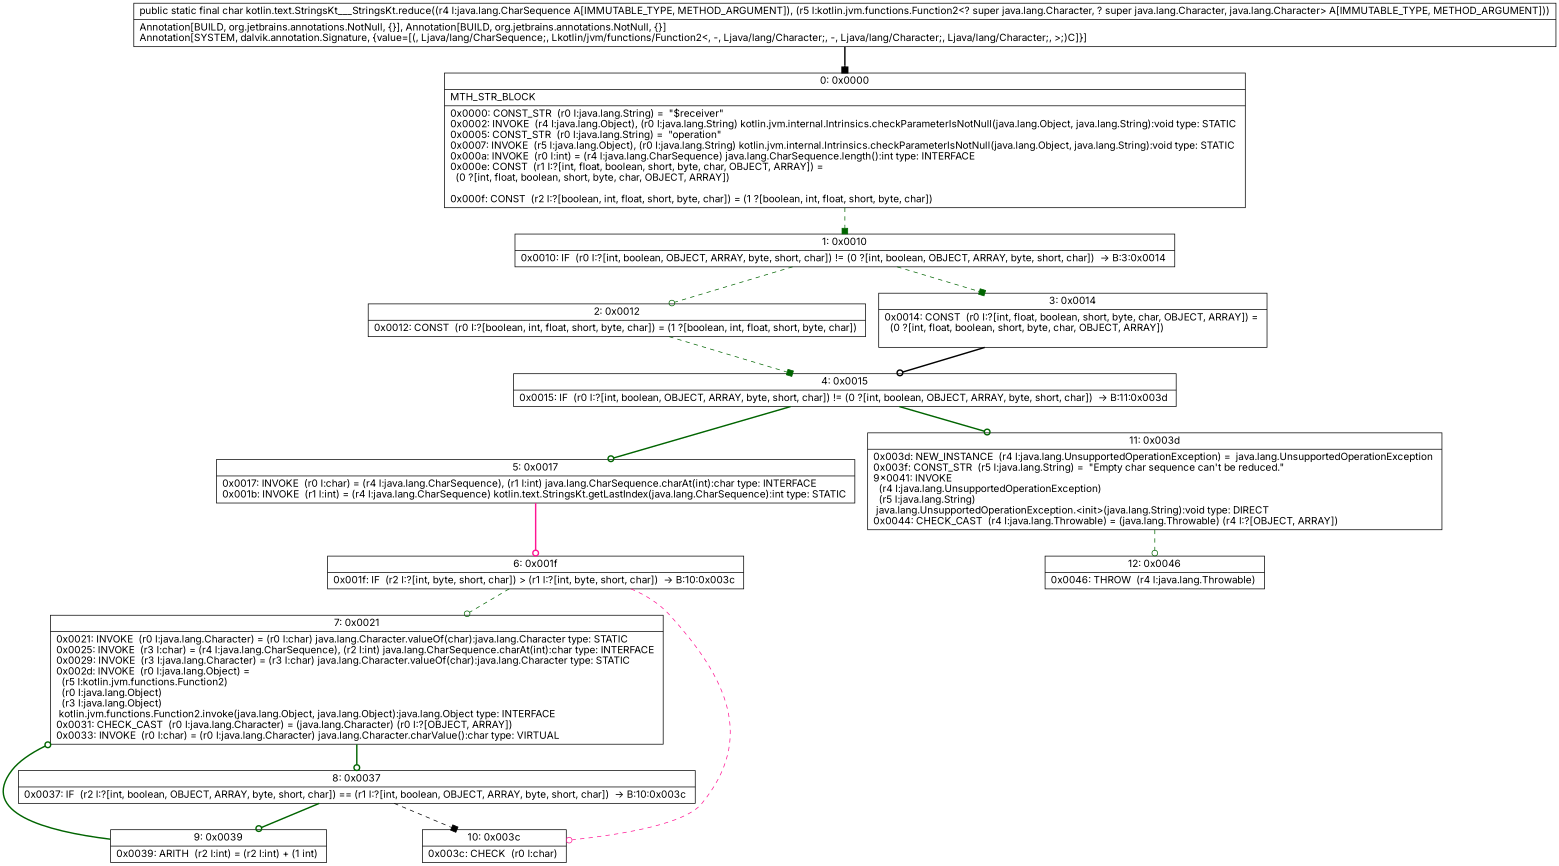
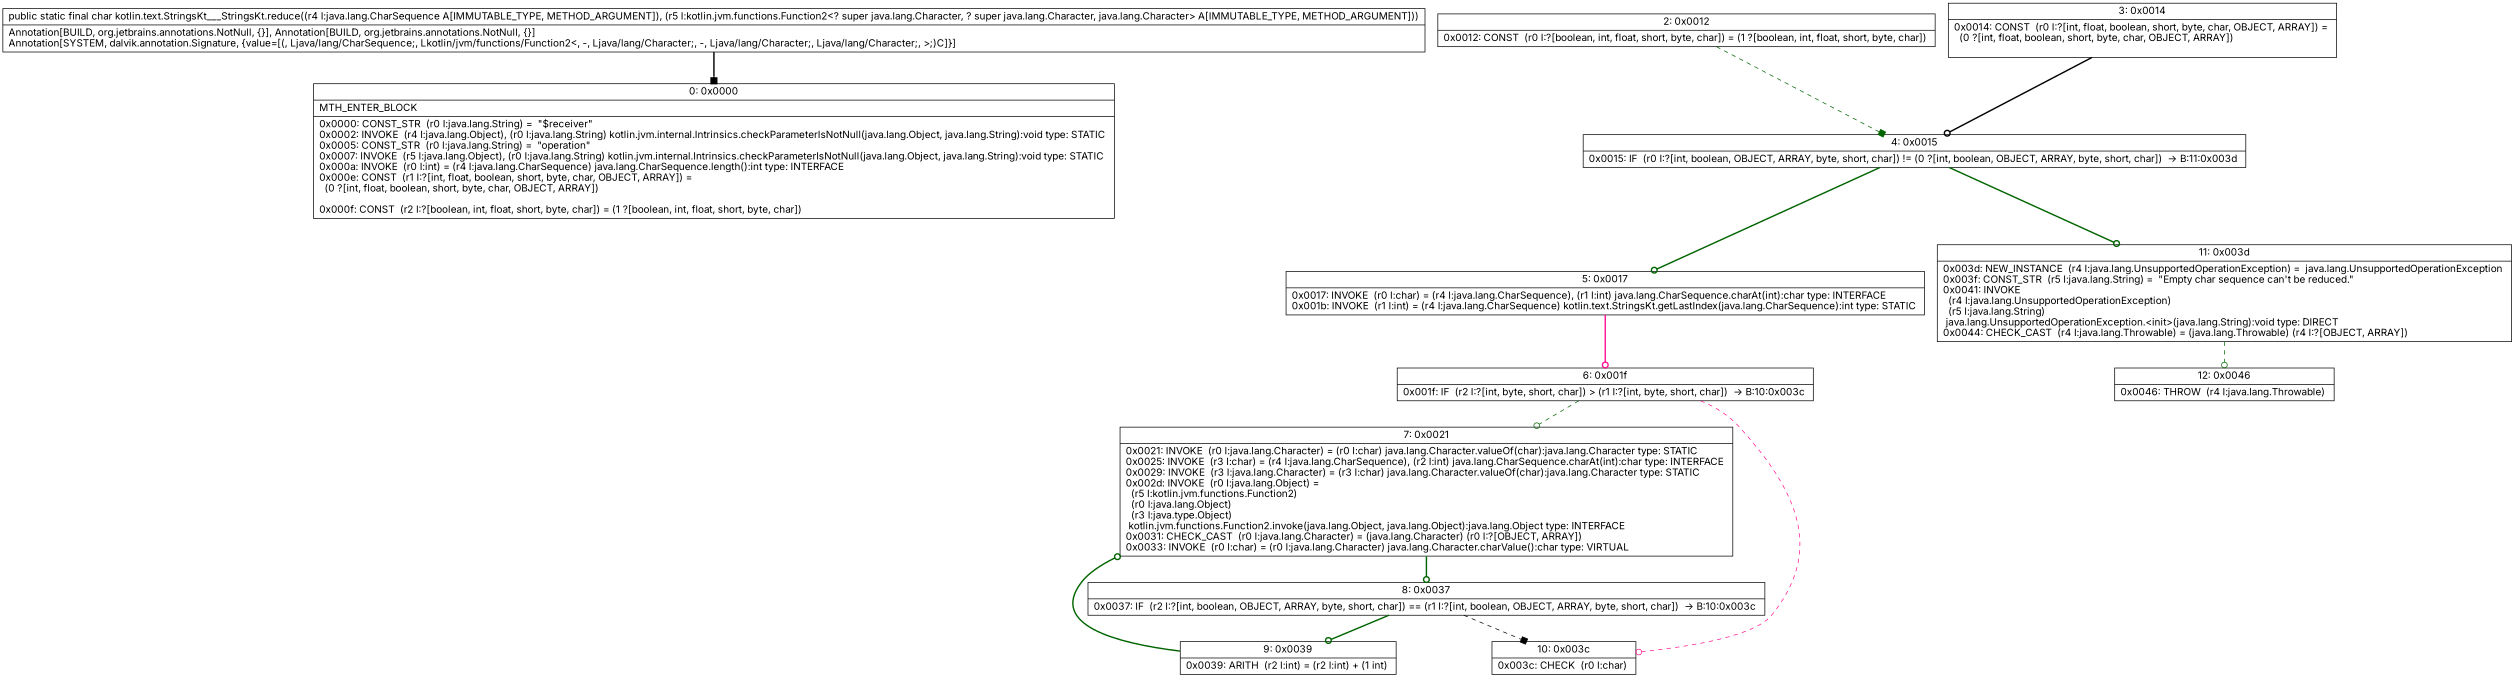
node "0: 0x0000": text "MTH_STR_BLOCK" -> "MTH_ENTER_BLOCK"
node "1: 0x0010": removed
node "11: 0x003d": text "9x0041: INVOKE" -> "0x0041: INVOKE"
node "7: 0x0021": text "(r3 I:java.lang.Object)" -> "(r3 I:java.type.Object)"
